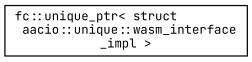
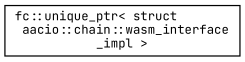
node "fc::unique_ptr< struct aacio::unique::wasm_interface _impl >": label "fc::unique_ptr< struct aacio::unique::wasm_interface _impl >" -> "fc::unique_ptr< struct aacio::chain::wasm_interface _impl >"
